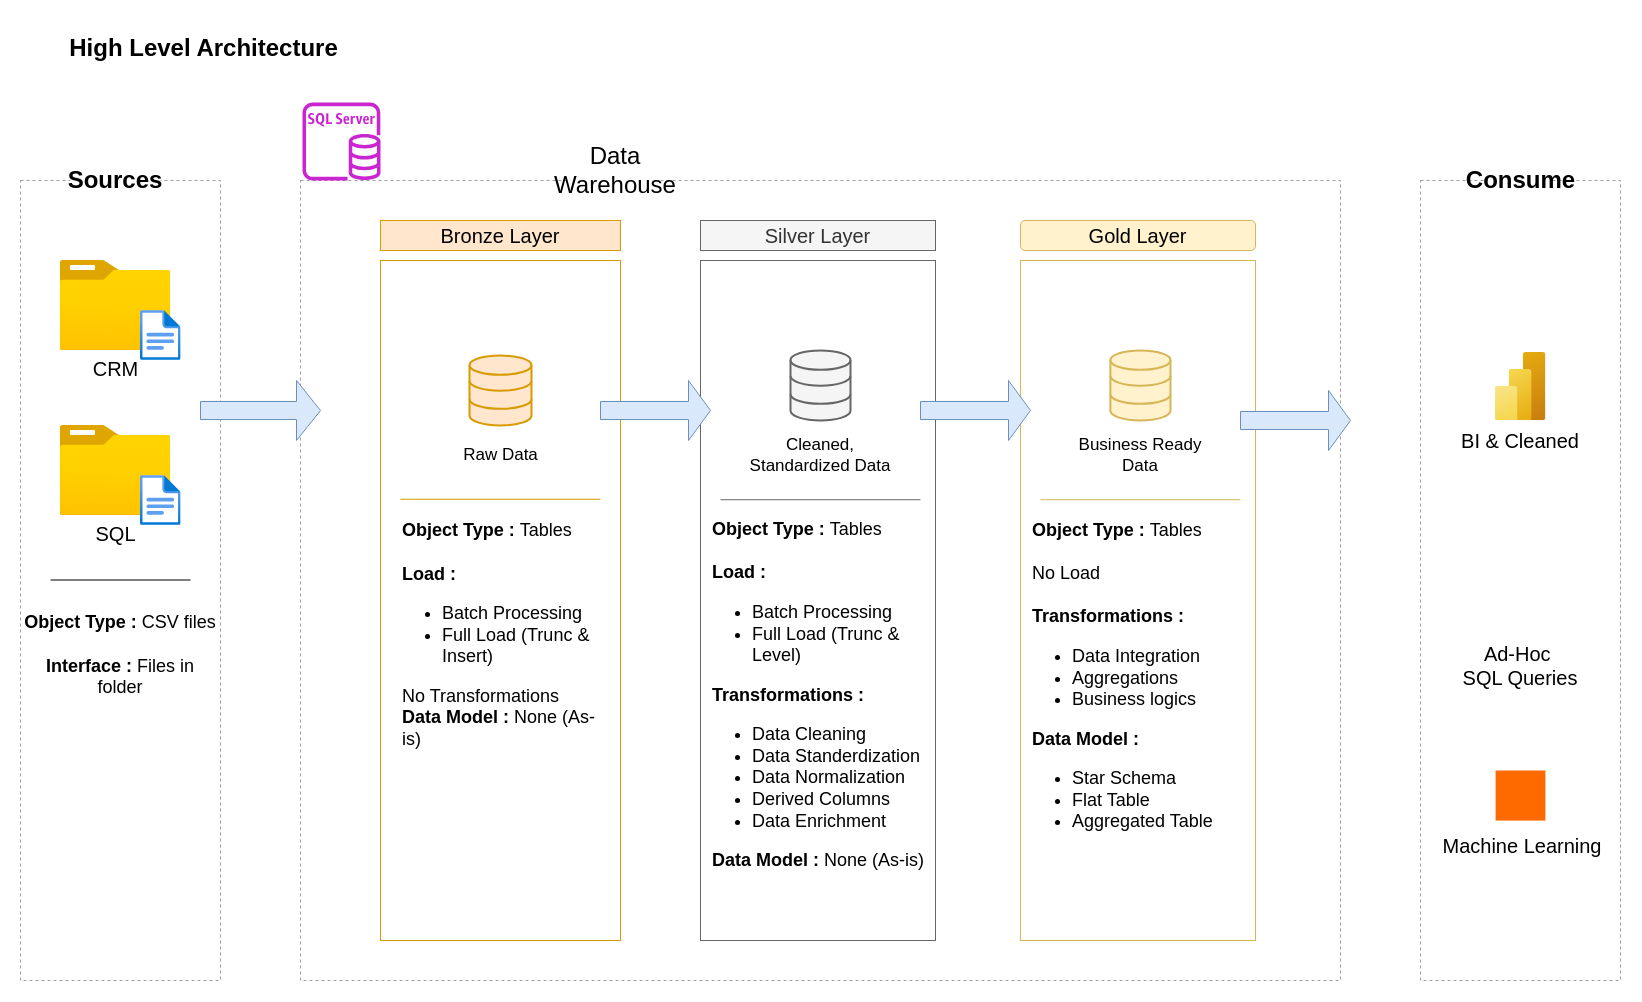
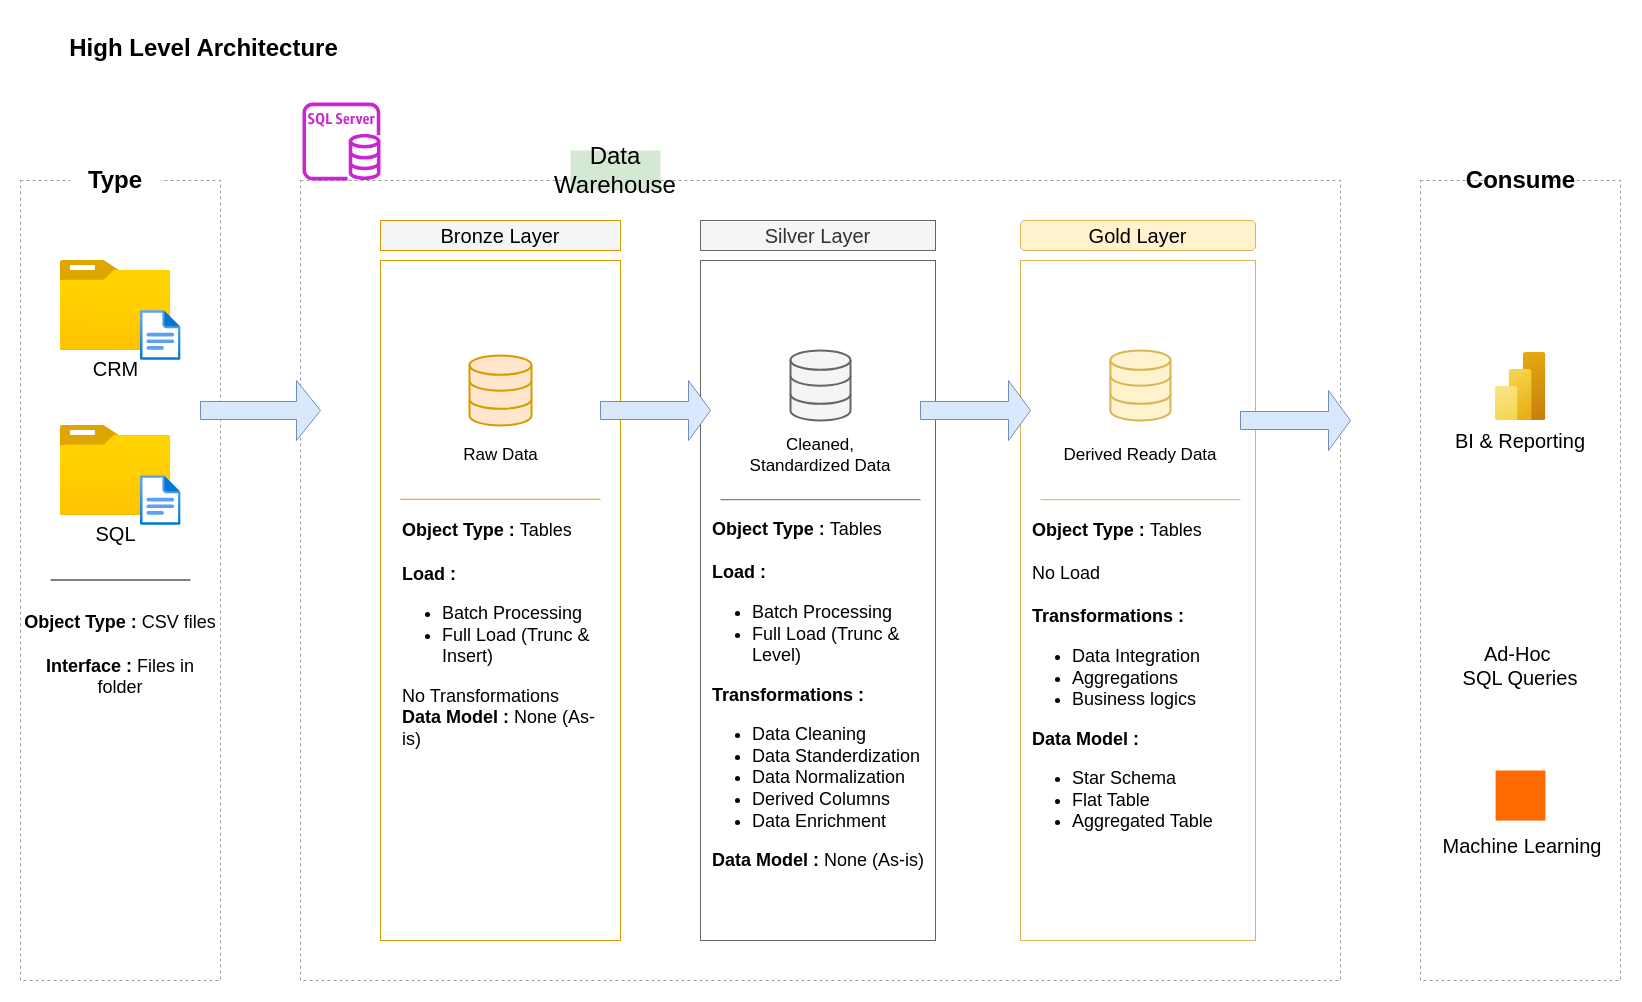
node "Data Warehouse": fillcolor #ffffff -> #d5e8d4
node "Sources": label "Sources" -> "Type"
node "Bronze Layer": fillcolor #ffe6cc -> #f5f5f5
node "BI & Cleaned": label "BI & Cleaned" -> "BI & Reporting"
node "Business Ready Data": label "Business Ready Data" -> "Derived Ready Data"
